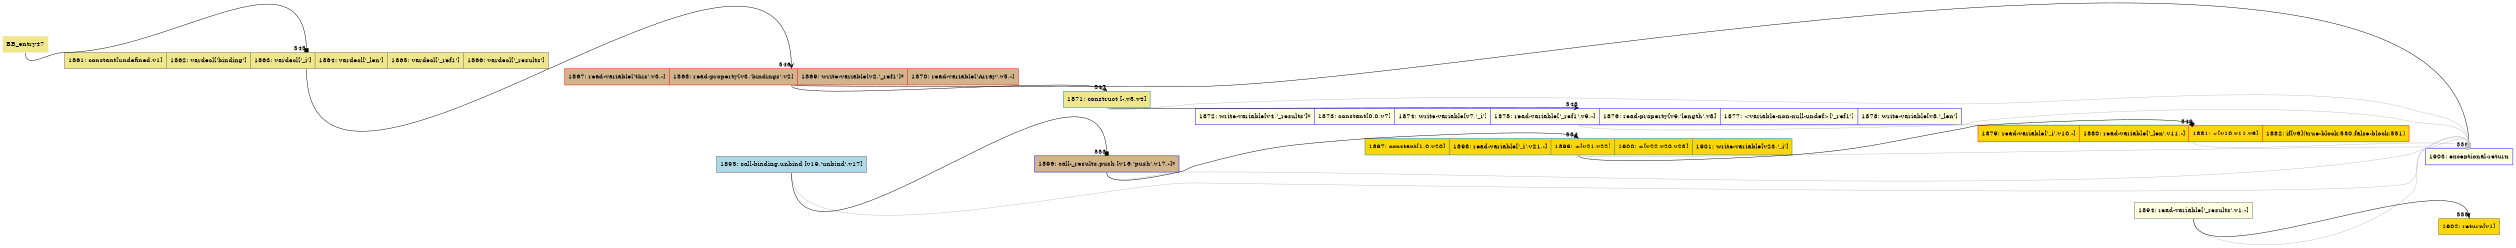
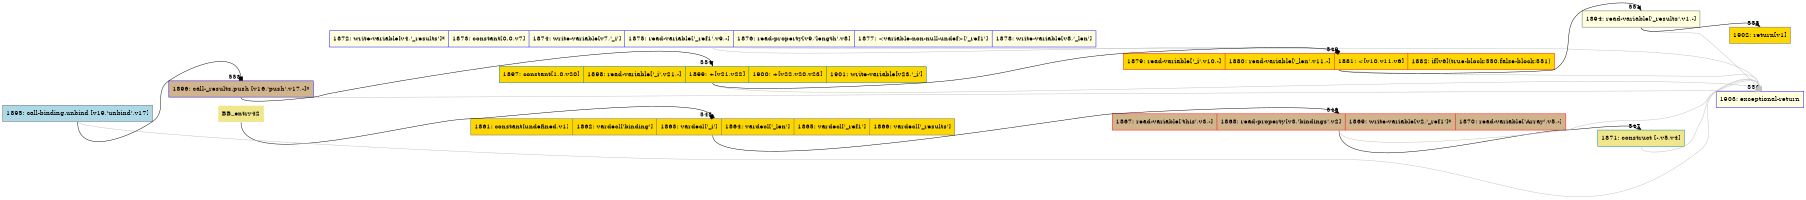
edge "1867: read-variable['this',v3,-]" -> "1903: exceptional-return": color black -> gray
node "BB_entry47": label "BB_entry47" -> "BB_entry42"
node "1861: constant[undefined,v1]": fillcolor khaki -> gold
edge "1879: read-variable['_i',v10,-]" -> "1894: read-variable['_results',v1,-]": added
edge "1871: construct [-,v5,v4]" -> "1872: write-variable[v4,'_results']*": removed
